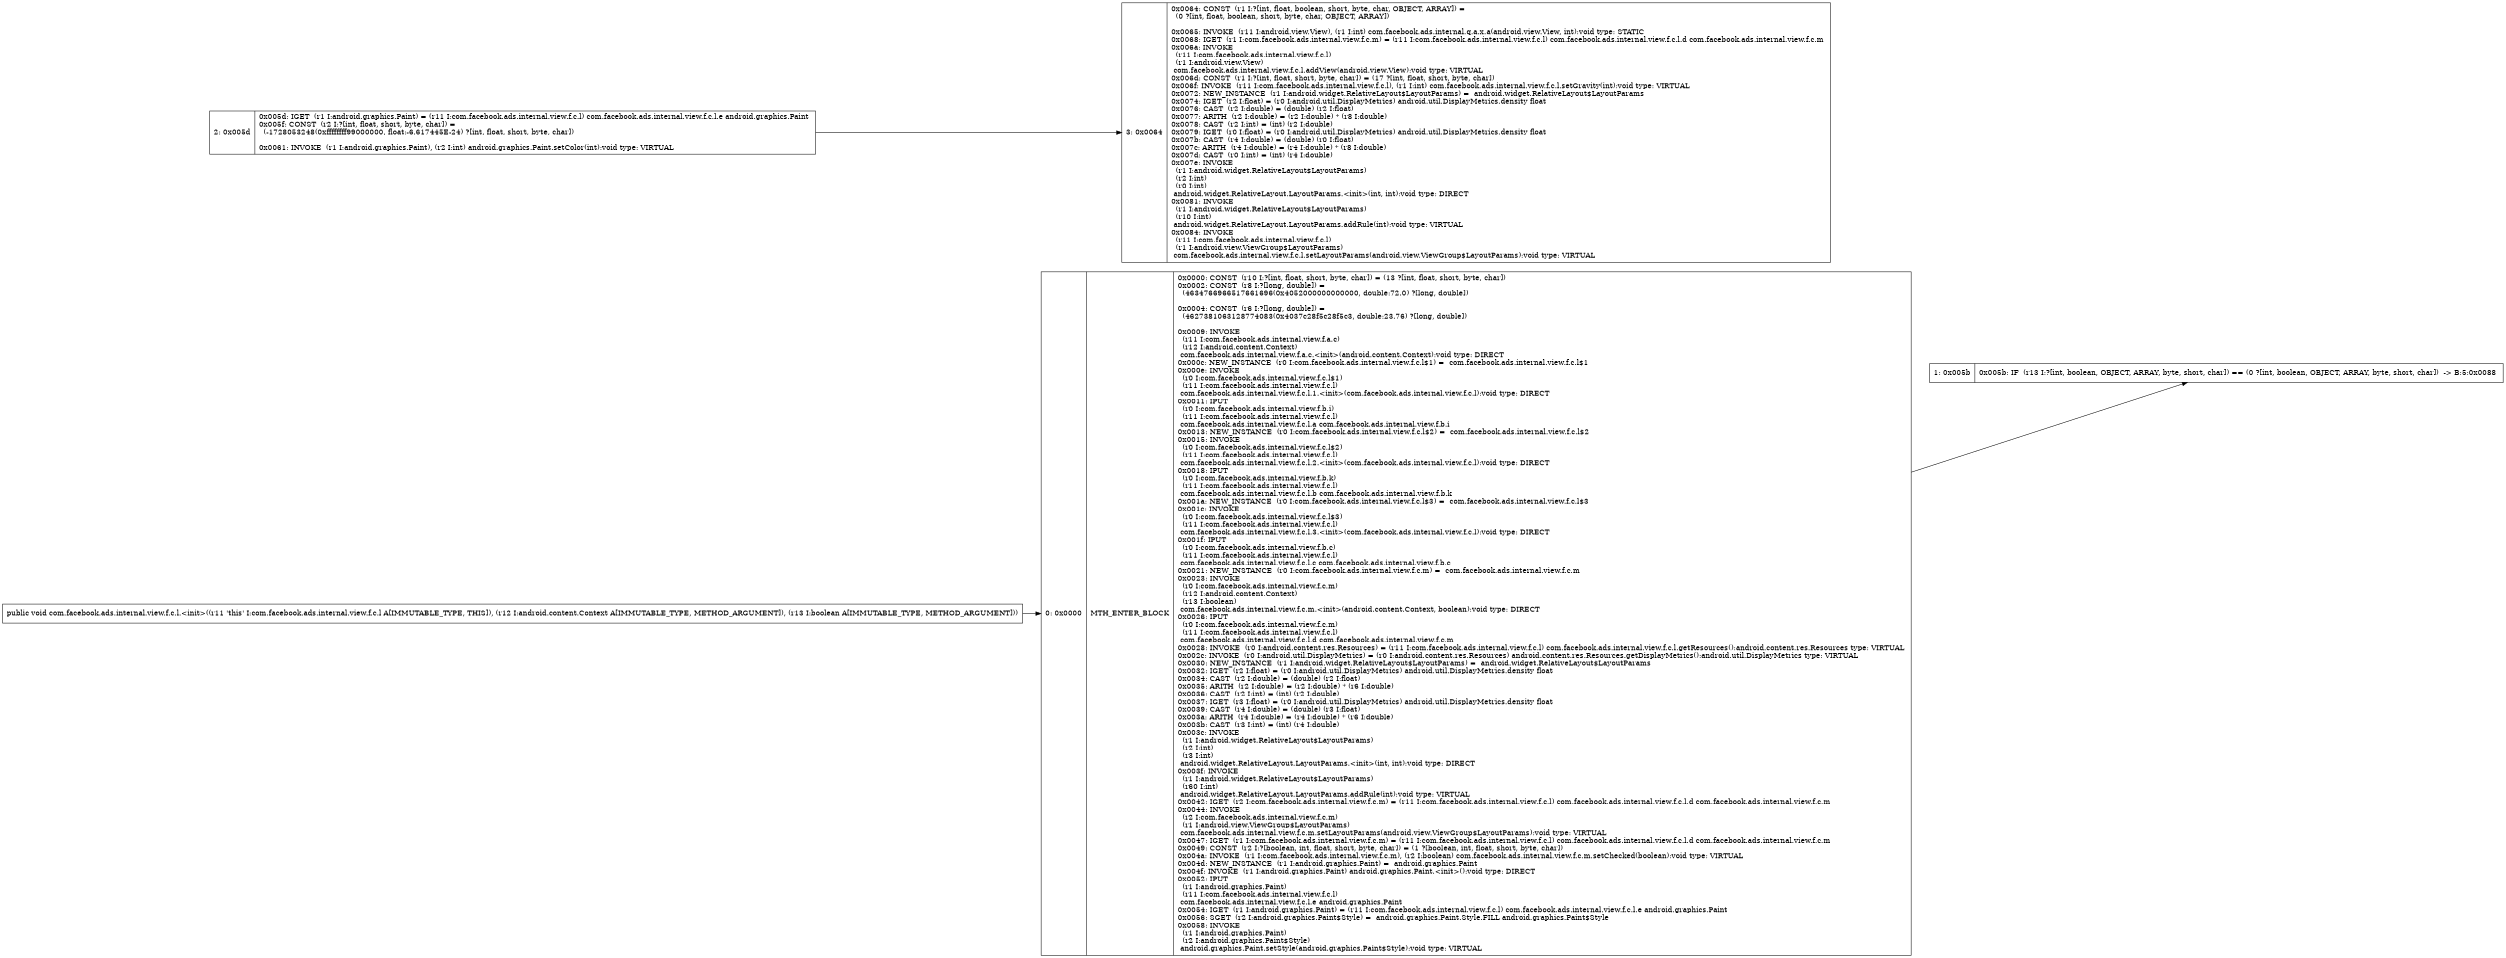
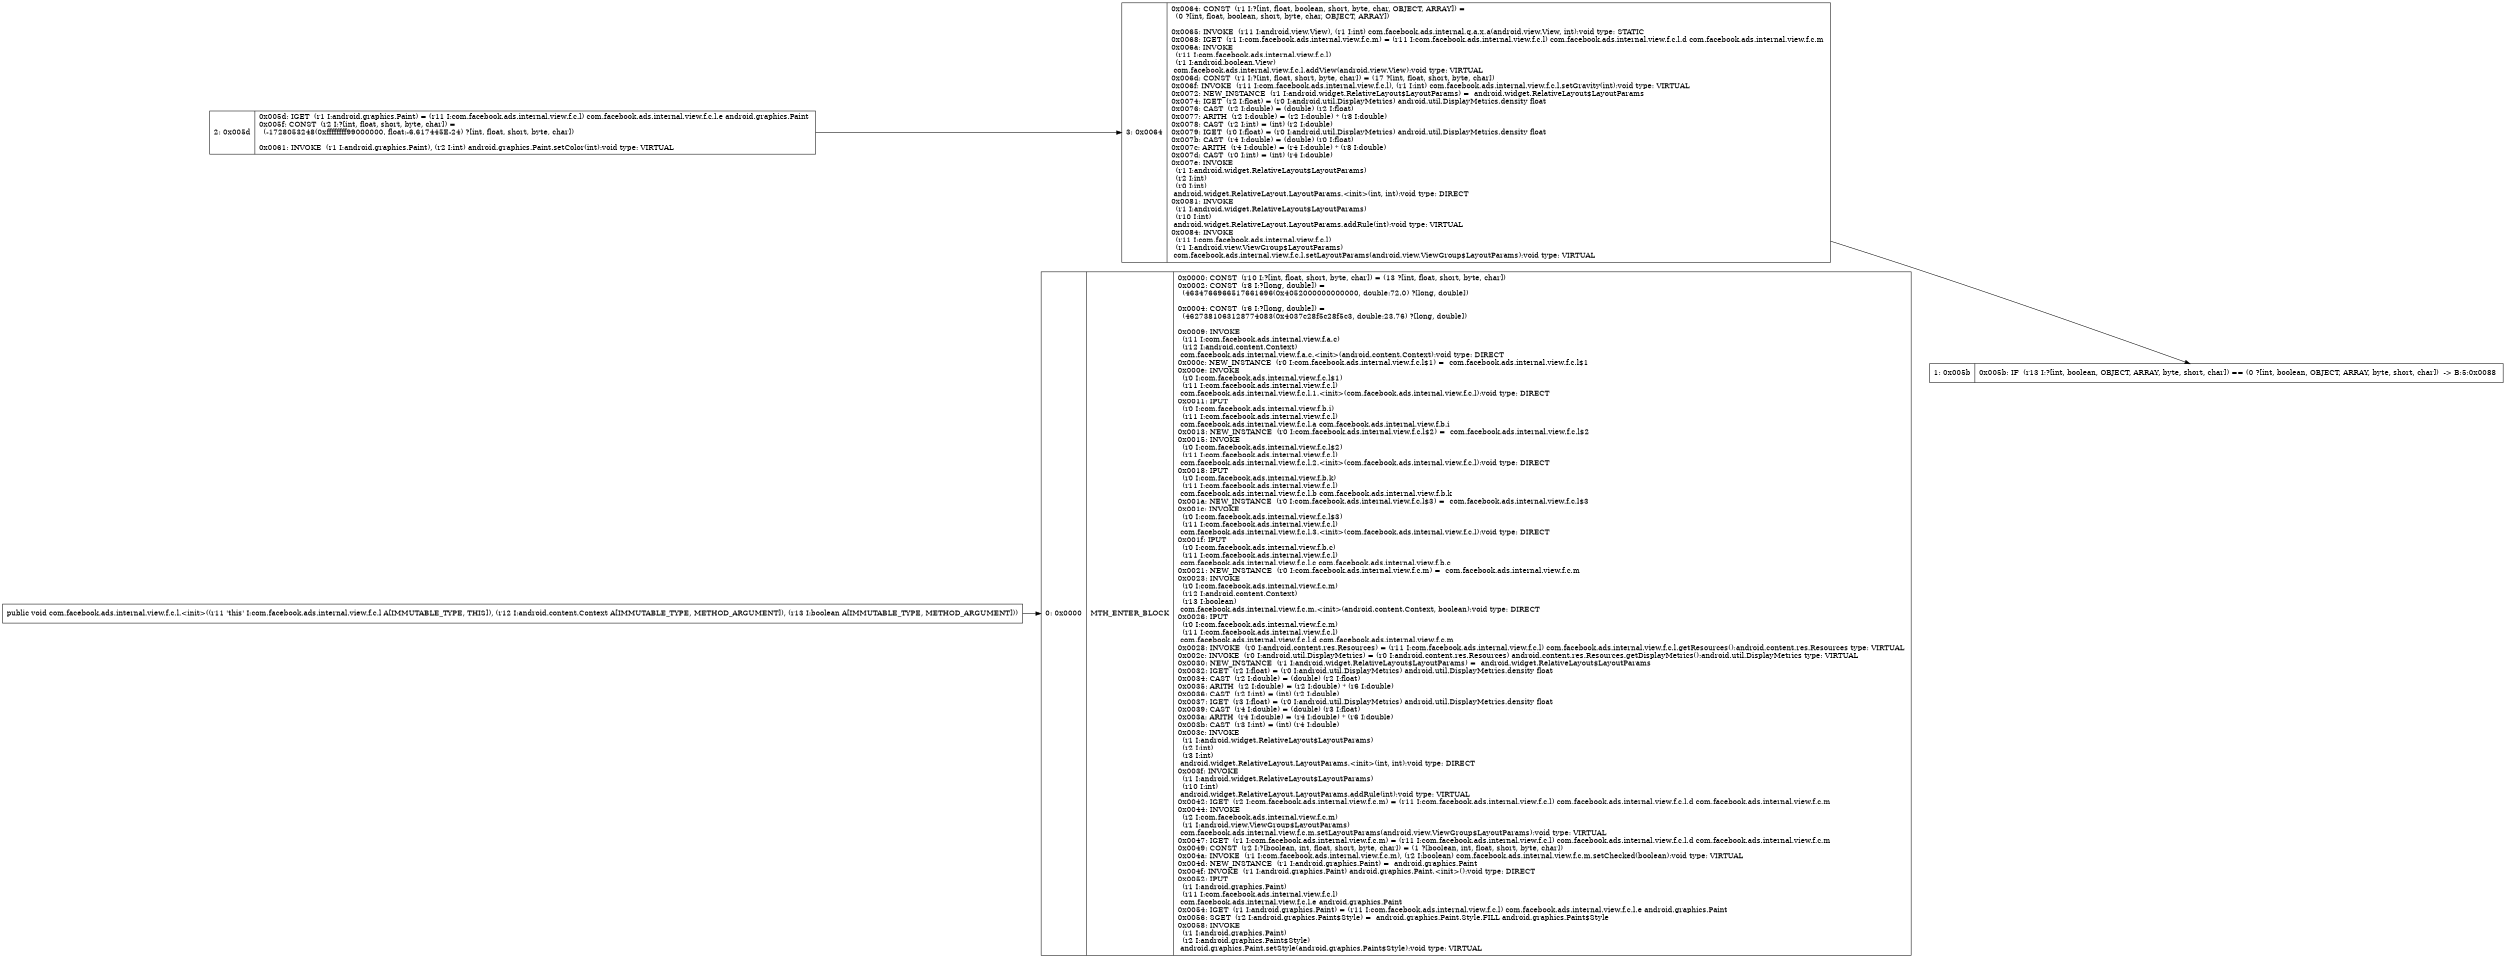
node "3: 0x0064": text "(r1 I:android.view.View)" -> "(r1 I:android.boolean.View)"
edge "0: 0x0000" -> "1: 0x005b": now "3: 0x0064" -> "1: 0x005b"
node "0: 0x0000": text "(r60 I:int)" -> "(r10 I:int)"
